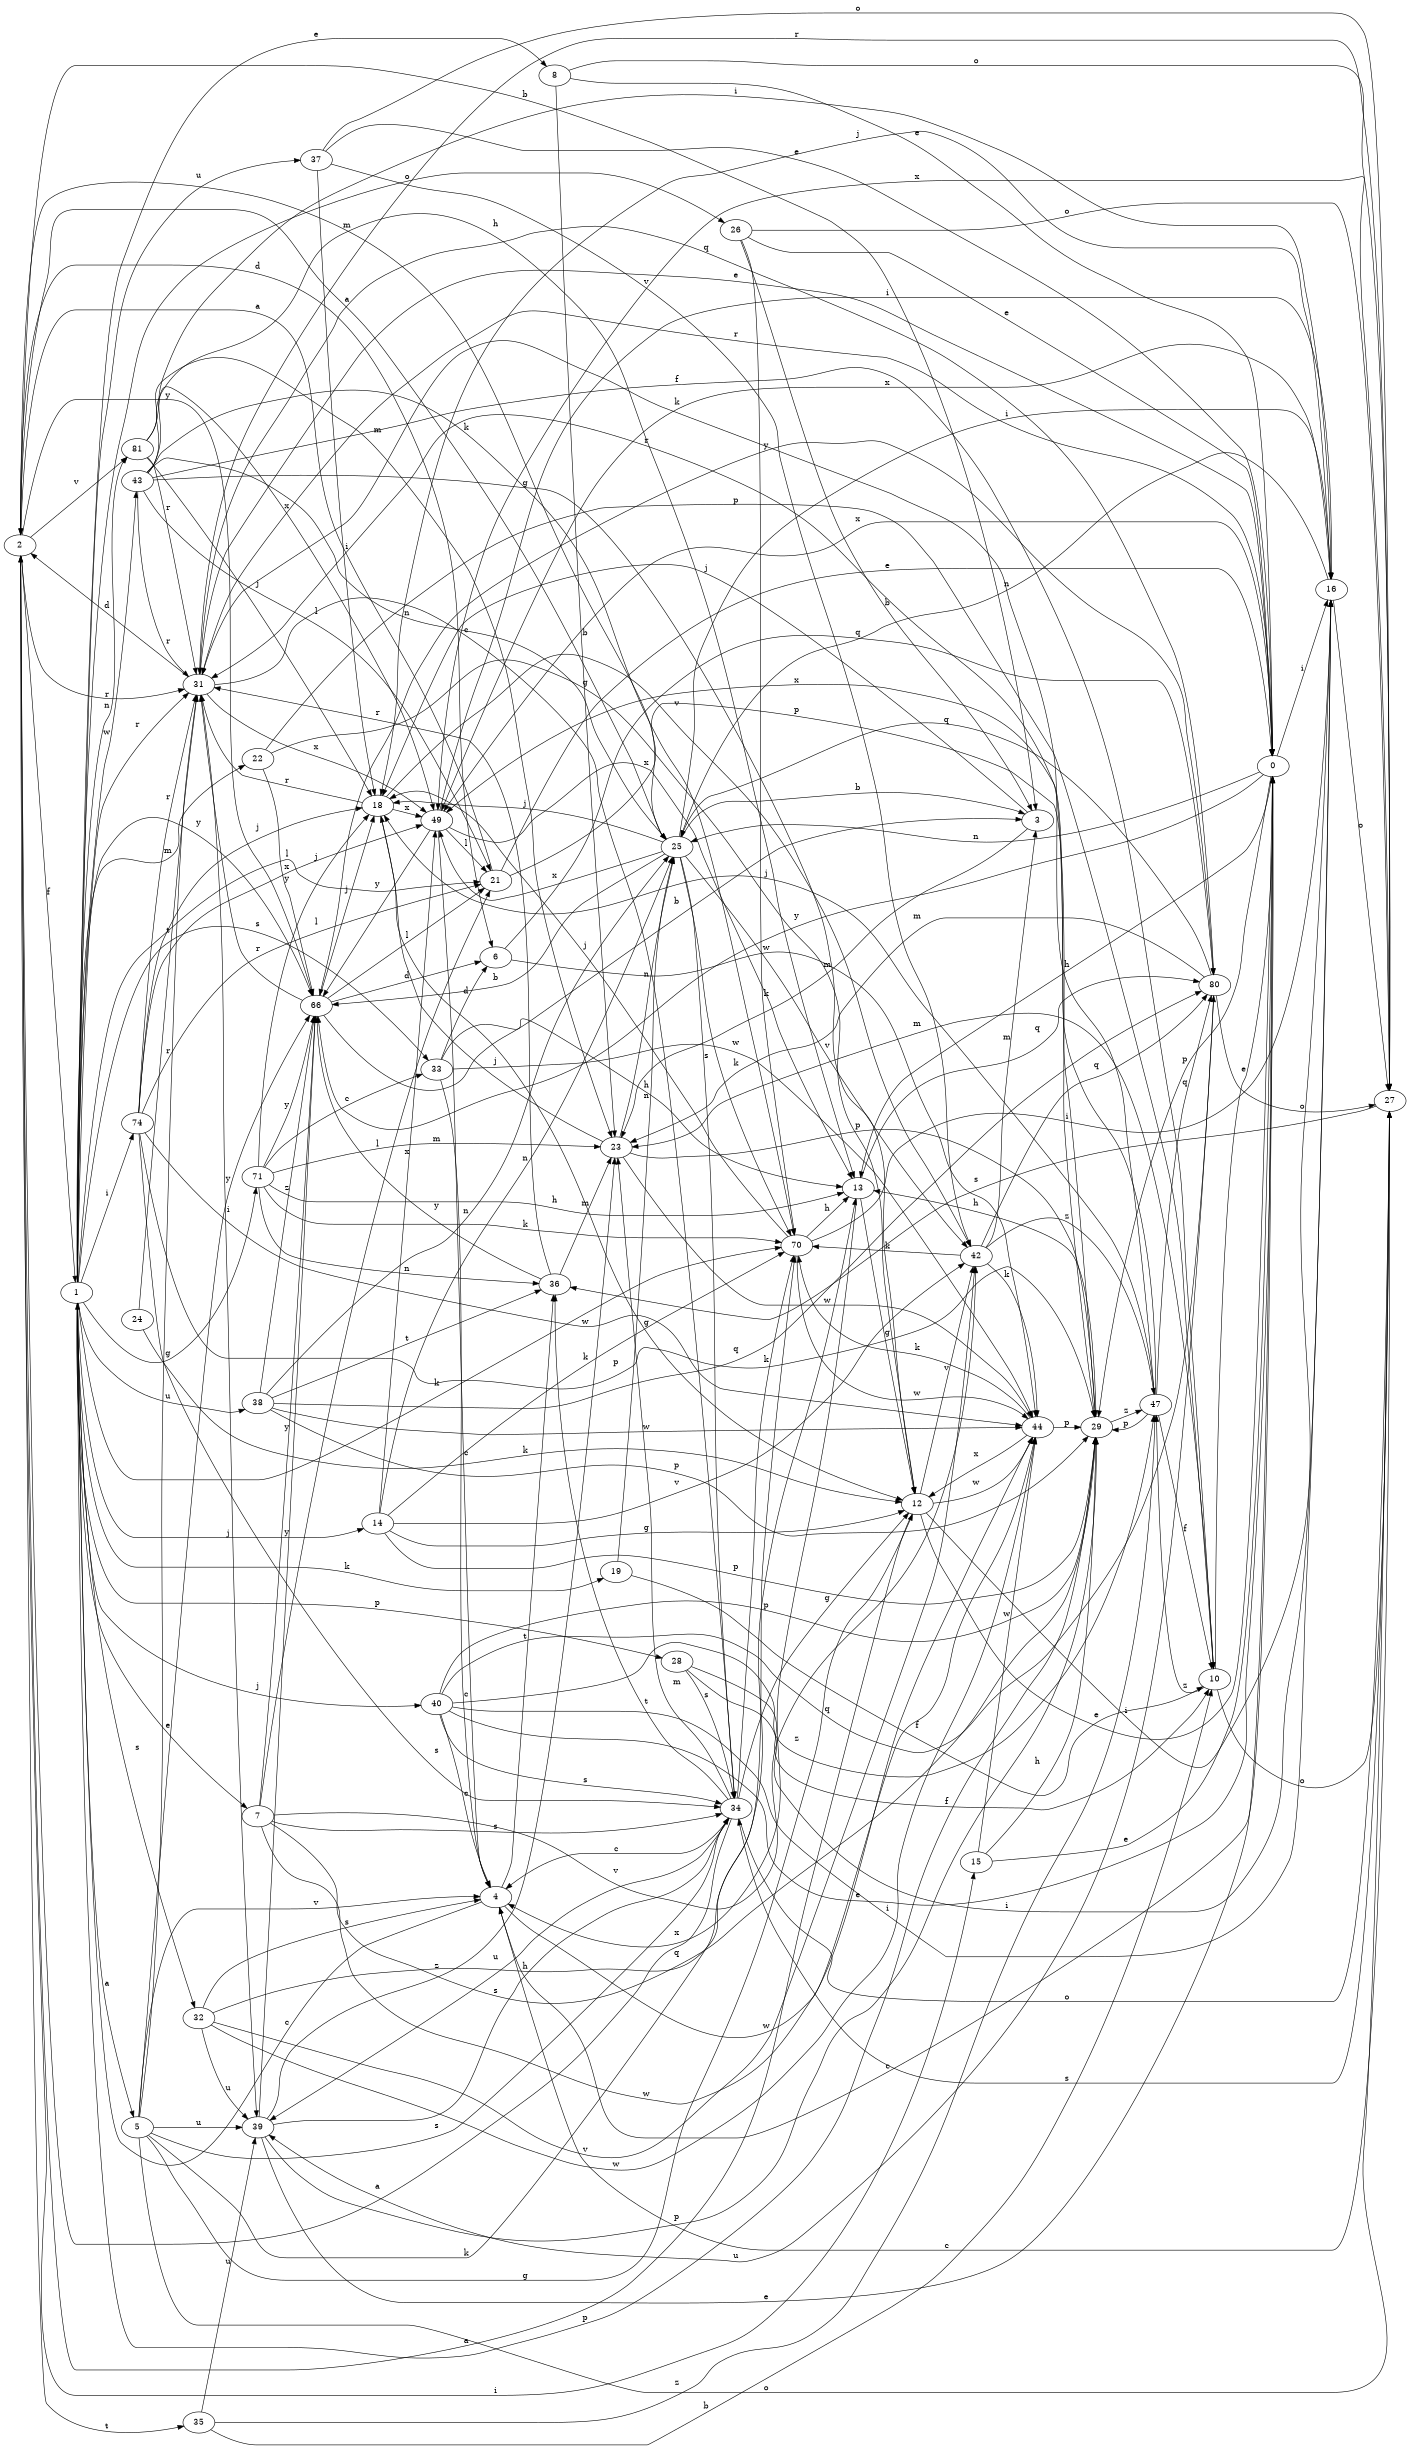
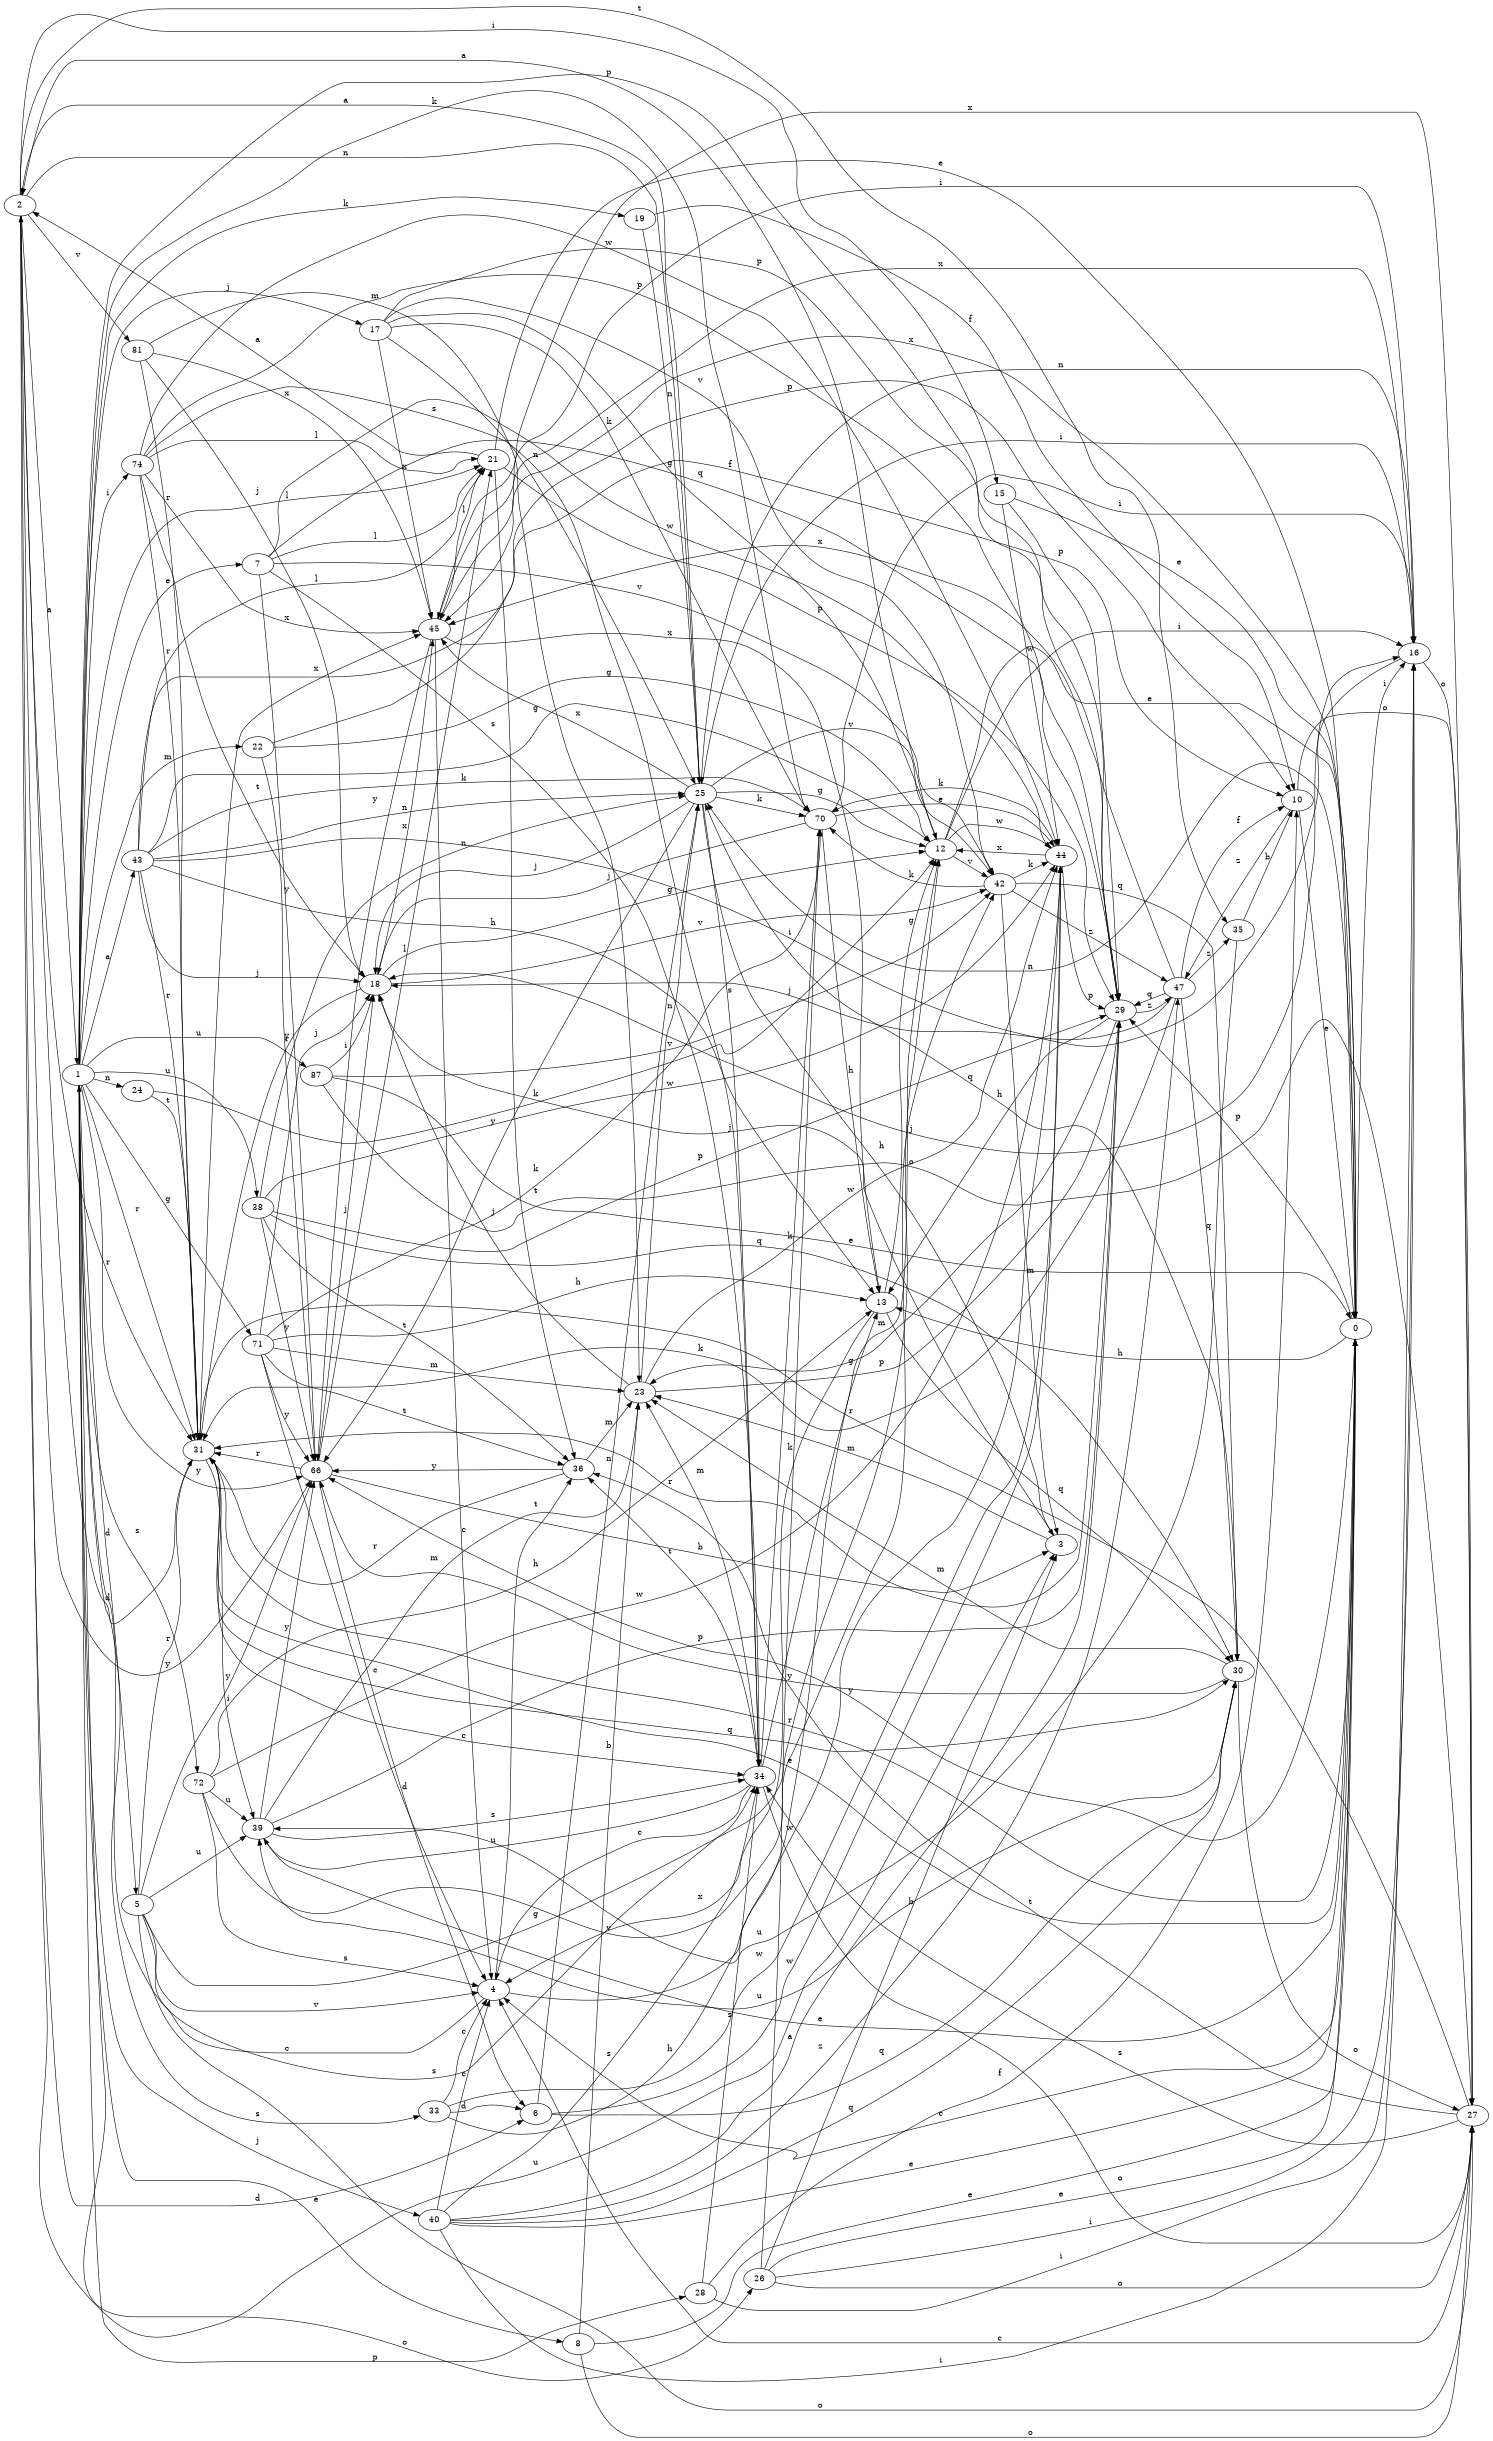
edge "2" -> "3": label "b" -> "u"
node "37": label "37" -> "87"
edge "2" -> "25": label "m" -> "n"
edge "1" -> "43": label "w" -> "a"
edge "25" -> "3": label "b" -> "h"
edge "25" -> "12": added, label "g"
node "49": label "49" -> "45"
edge "74" -> "18": label "j" -> "t"
edge "1" -> "81": now "1" -> "24"
edge "2" -> "1": label "f" -> "a"
edge "21" -> "36": added, label "t"
edge "43" -> "18": added, label "j"
edge "25" -> "66": label "b" -> "y"
node "80": label "80" -> "30"
edge "10" -> "23": now "29" -> "23"
edge "71" -> "33": now "71" -> "4"
edge "27" -> "36": label "s" -> "t"
edge "38" -> "66": label "z" -> "y"
edge "71" -> "36": label "n" -> "t"
edge "70" -> "44": label "w" -> "e"
edge "47" -> "29": label "p" -> "q"
edge "6" -> "25": added, label "n"
node "14": label "14" -> "17"
edge "40" -> "29": label "p" -> "a"
edge "15" -> "29": label "h" -> "p"
edge "34" -> "2": removed, label "a"
edge "26" -> "16": added, label "i"
edge "39" -> "23": label "z" -> "m"
edge "5" -> "70": removed, label "k"
edge "1" -> "5": label "a" -> "d"
node "32": label "32" -> "72"
edge "35" -> "47": reversed
